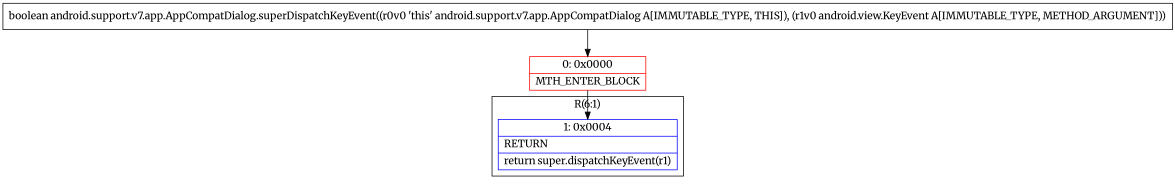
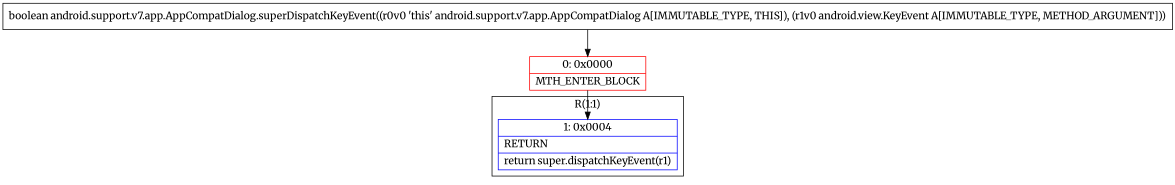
cluster "R(6:1)": label "R(6:1)" -> "R(1:1)"
